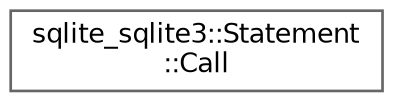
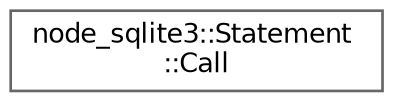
node "sqlite_sqlite3::Statement ::Call": label "sqlite_sqlite3::Statement ::Call" -> "node_sqlite3::Statement ::Call"
